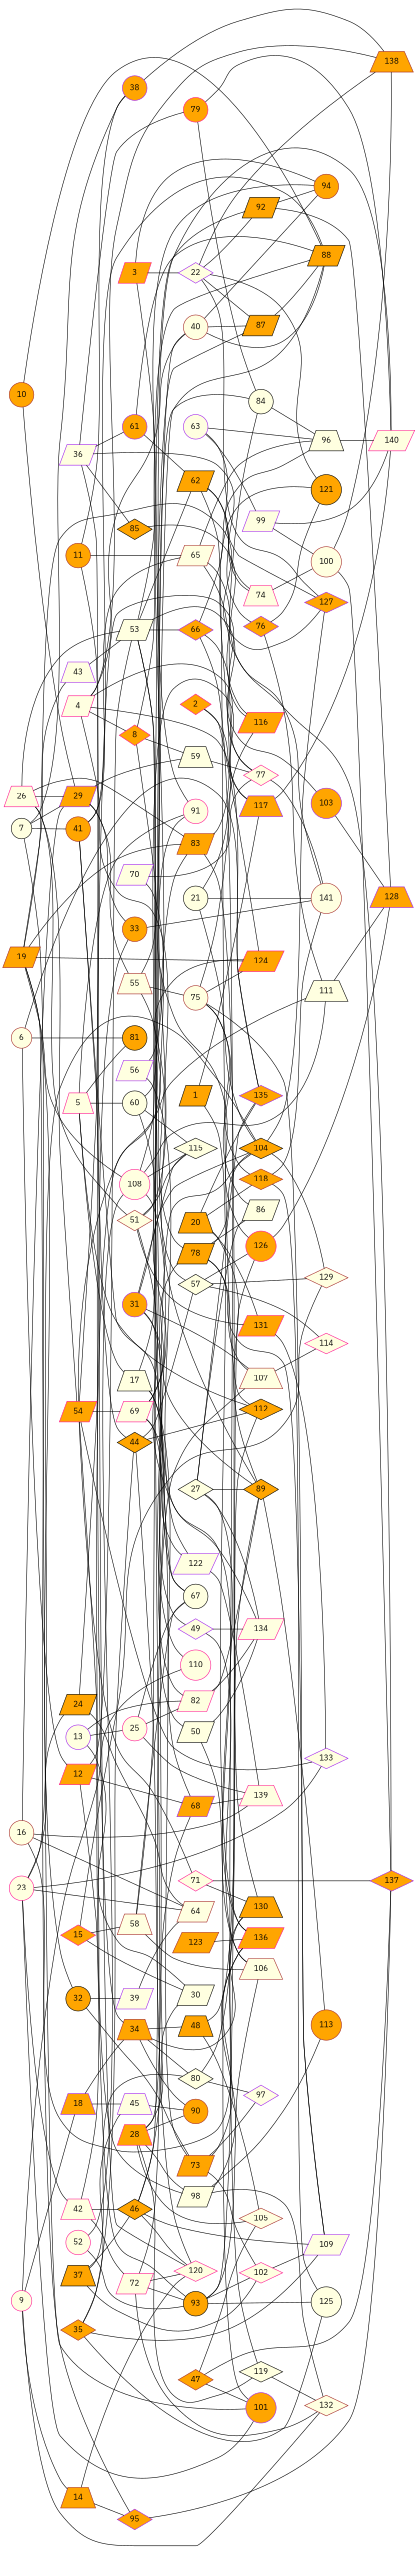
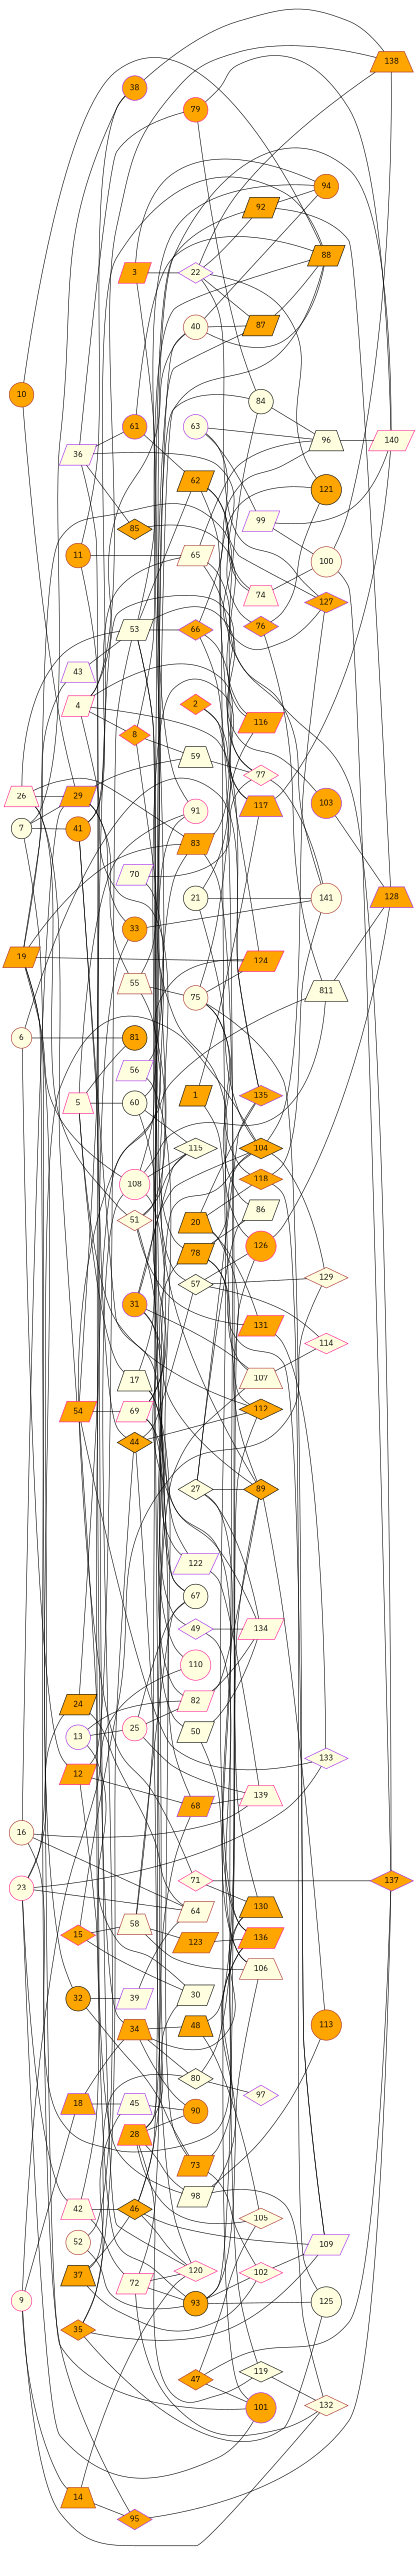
node "111": label "111" -> "811"
edge "58" -- "123": added
edge "97" -- "73": removed
node "52": color deeppink -> brown
